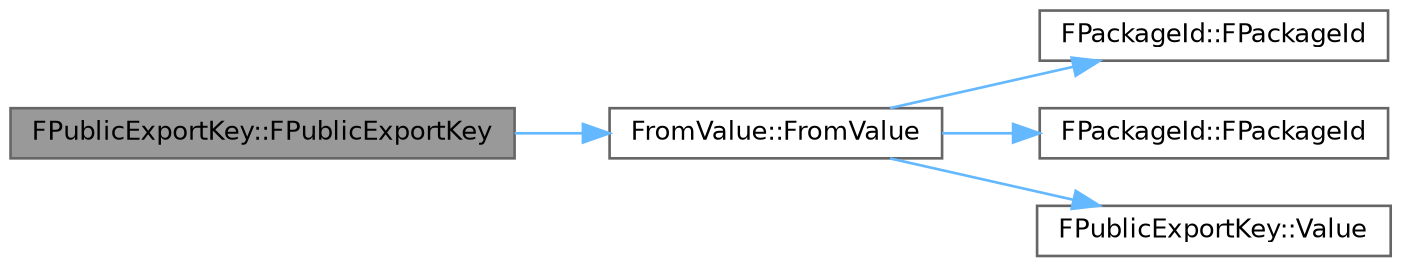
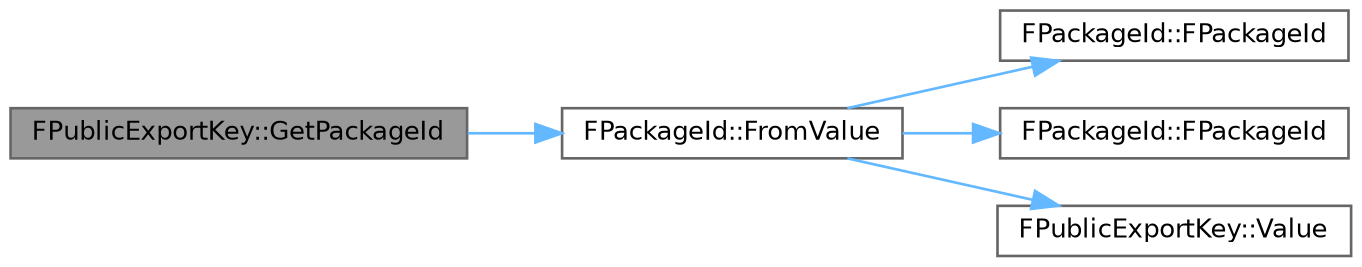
node "FPublicExportKey::FPublicExportKey": label "FPublicExportKey::FPublicExportKey" -> "FPublicExportKey::GetPackageId"
node "FromValue::FromValue": label "FromValue::FromValue" -> "FPackageId::FromValue"
